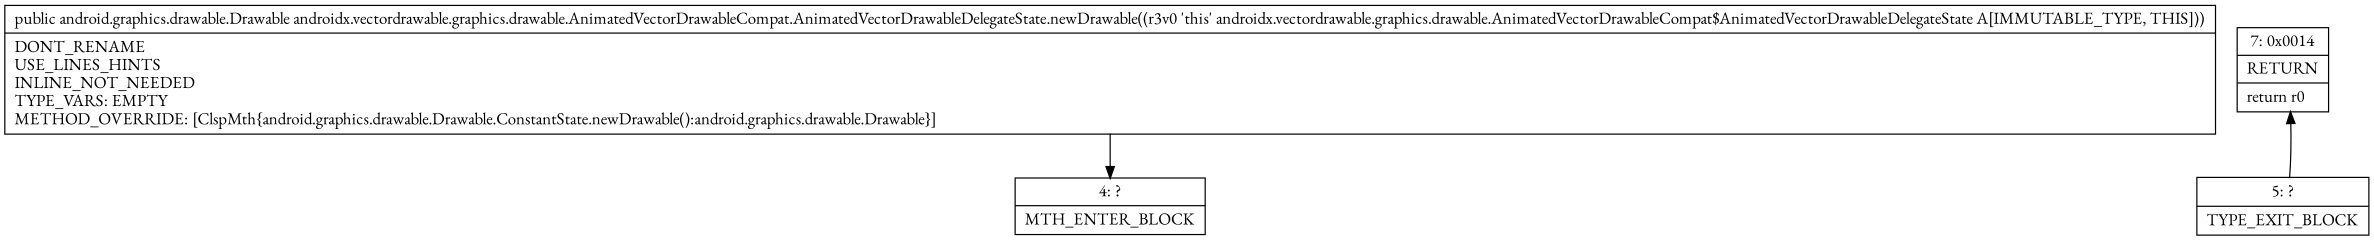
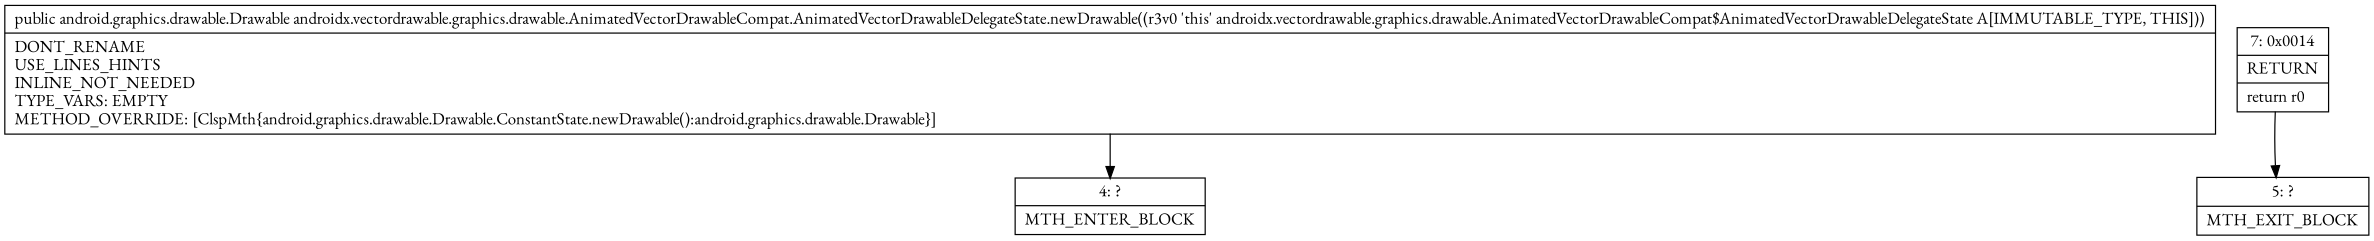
edge "5: ?" -> "7: 0x0014": reversed
node "5: ?": text "TYPE_EXIT_BLOCK" -> "MTH_EXIT_BLOCK"
